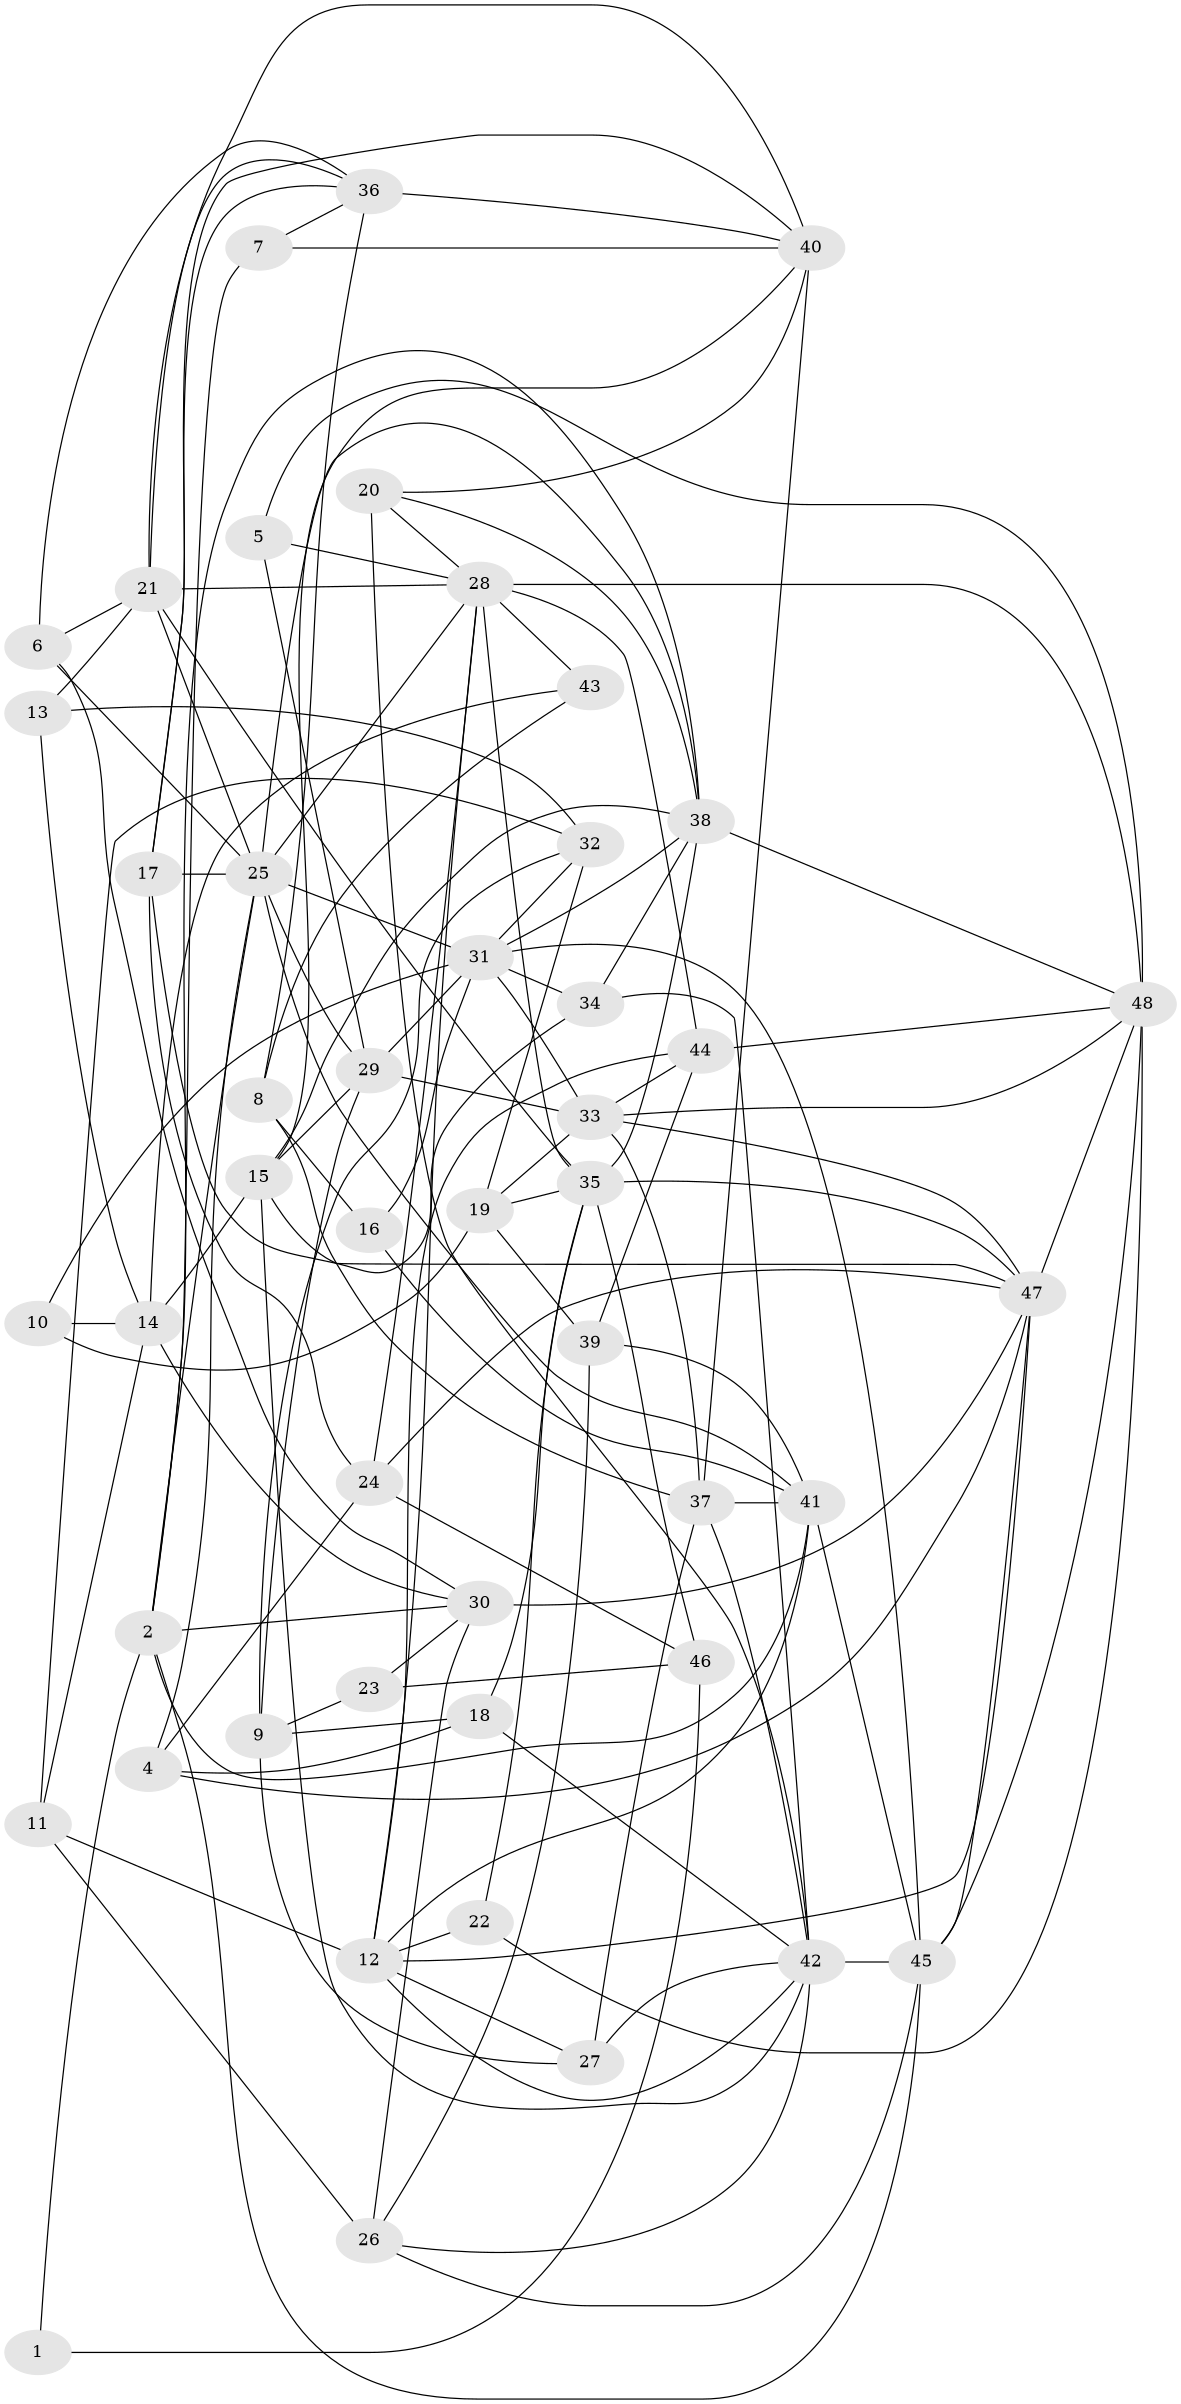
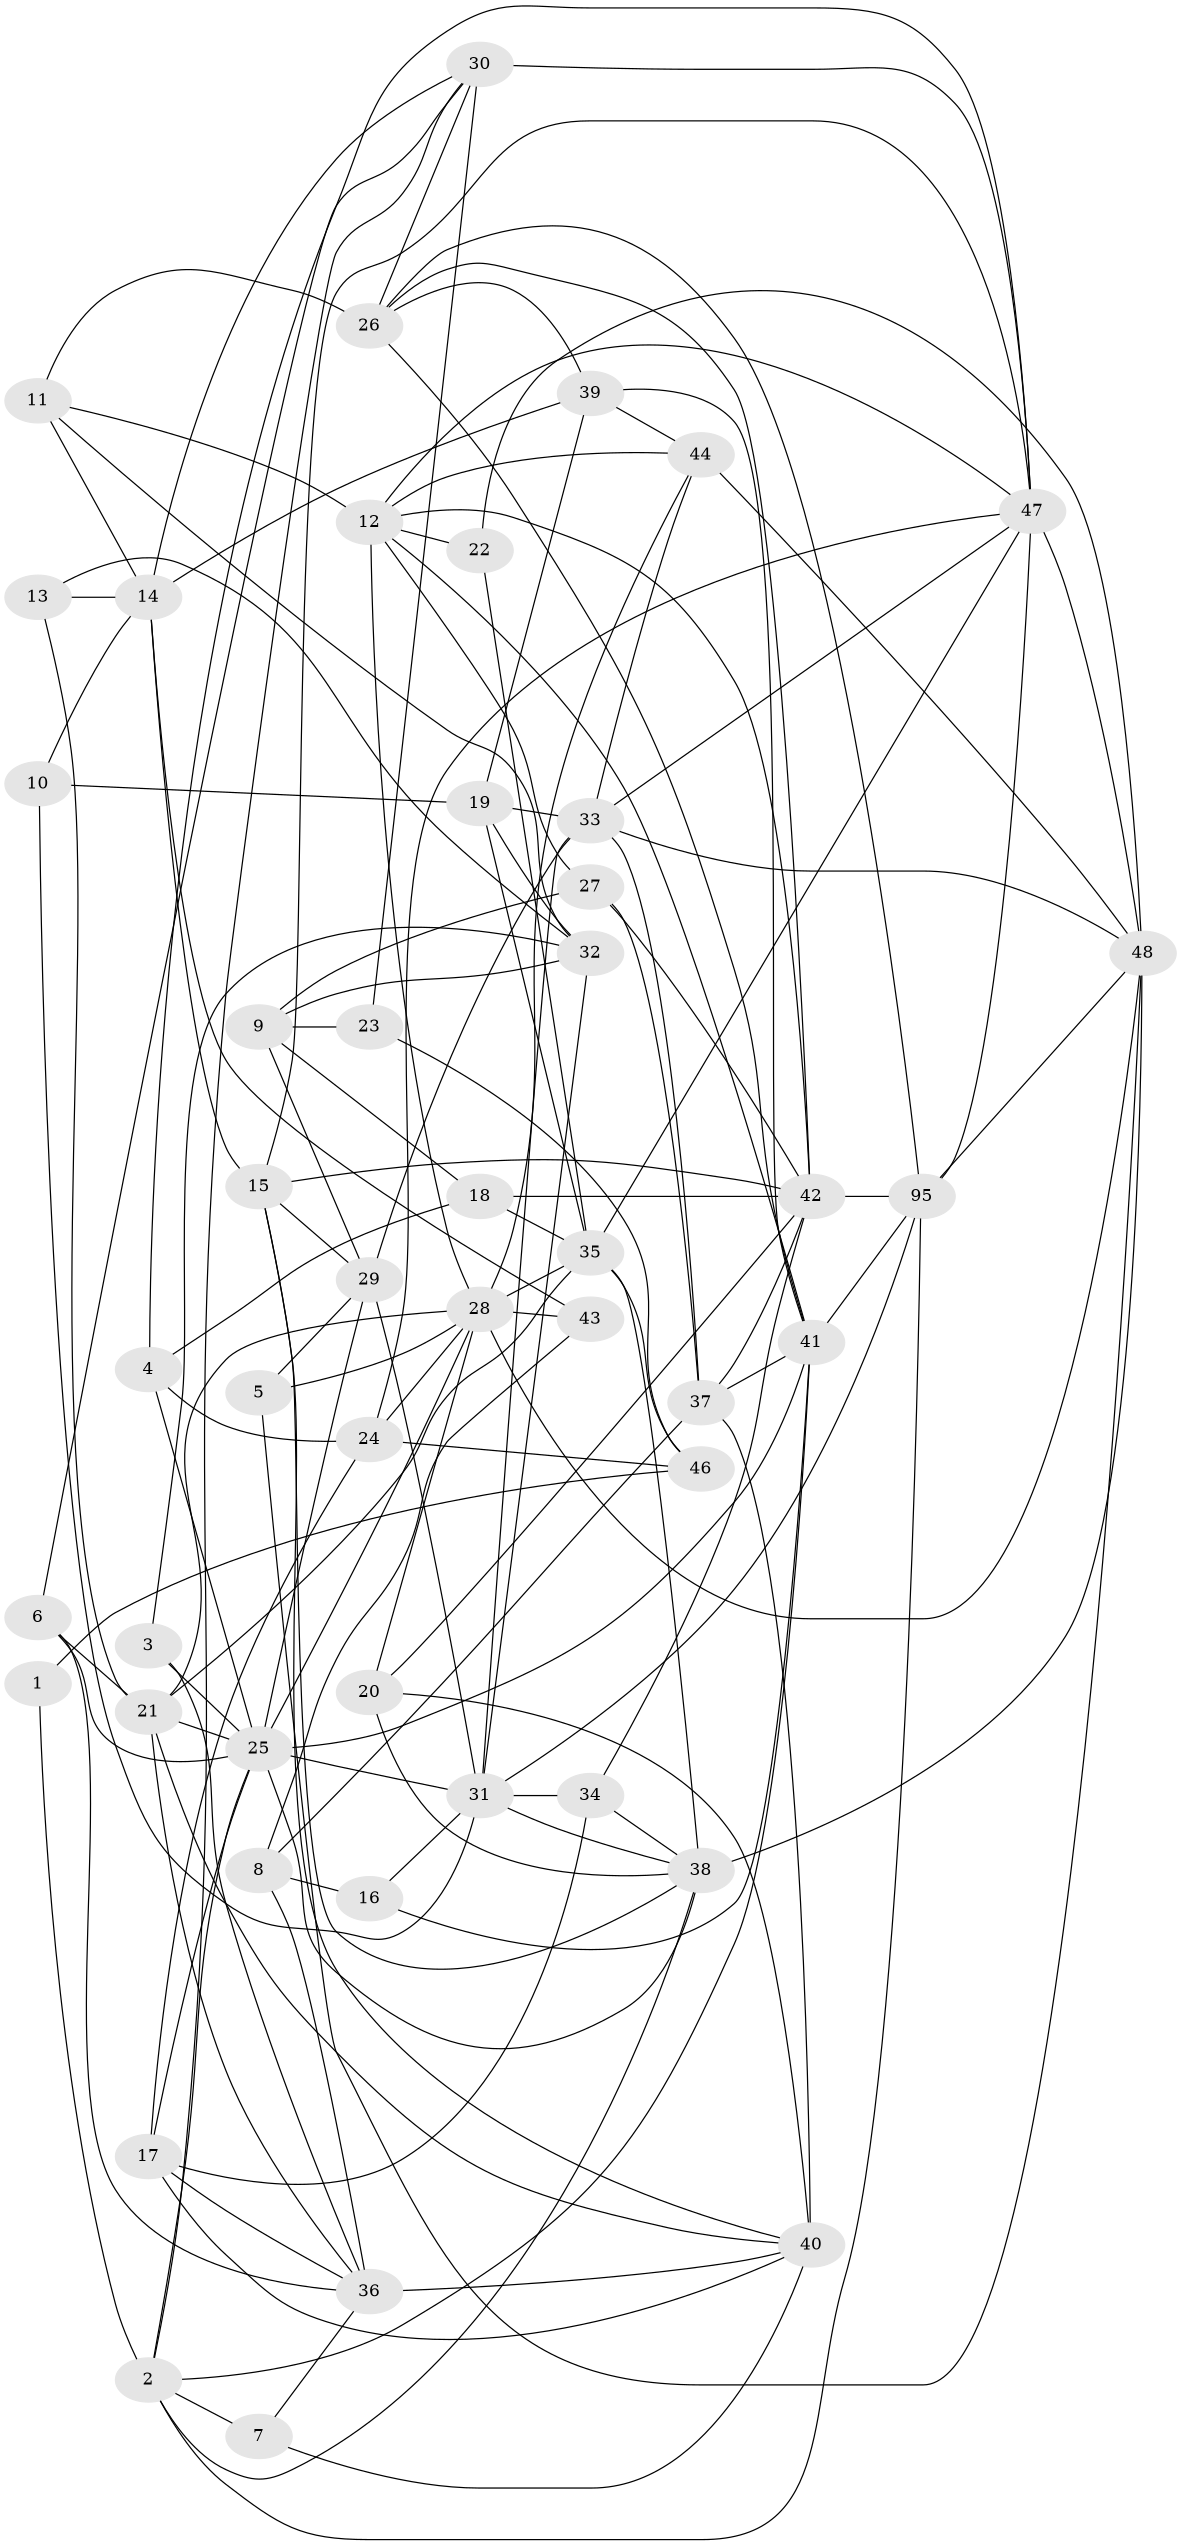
edge "39" -- "14": added
edge "26" -- "41": added
node "3": added
node "45": label "45" -> "95"
